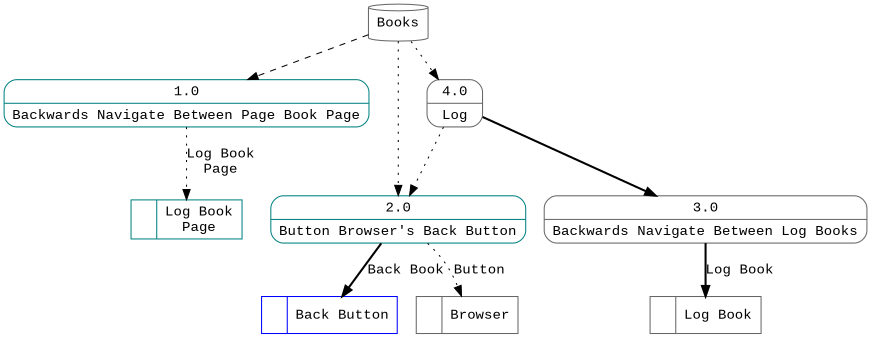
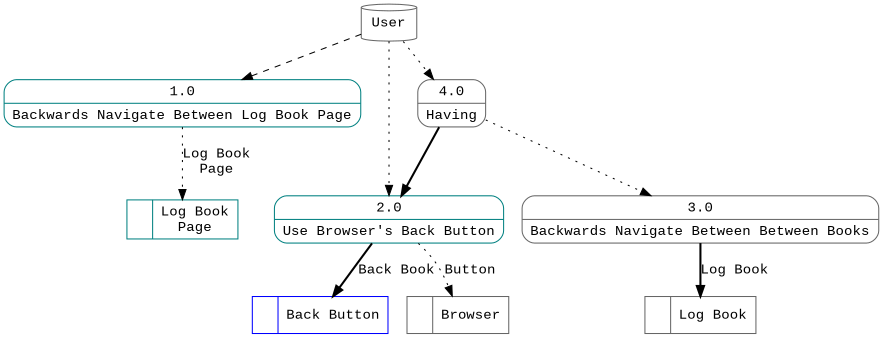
node "Books": label "Books" -> "User"
node "1.0": text "Backwards Navigate Between Page Book Page" -> "Backwards Navigate Between Log Book Page"
node "4.0": text "Log" -> "Having"
edge "4.0" -> "3.0": style bold -> dotted
edge "4.0" -> "2.0": style dotted -> bold
node "2.0": text "Button Browser's Back Button" -> "Use Browser's Back Button"
node "3.0": text "Backwards Navigate Between Log Books" -> "Backwards Navigate Between Between Books"
